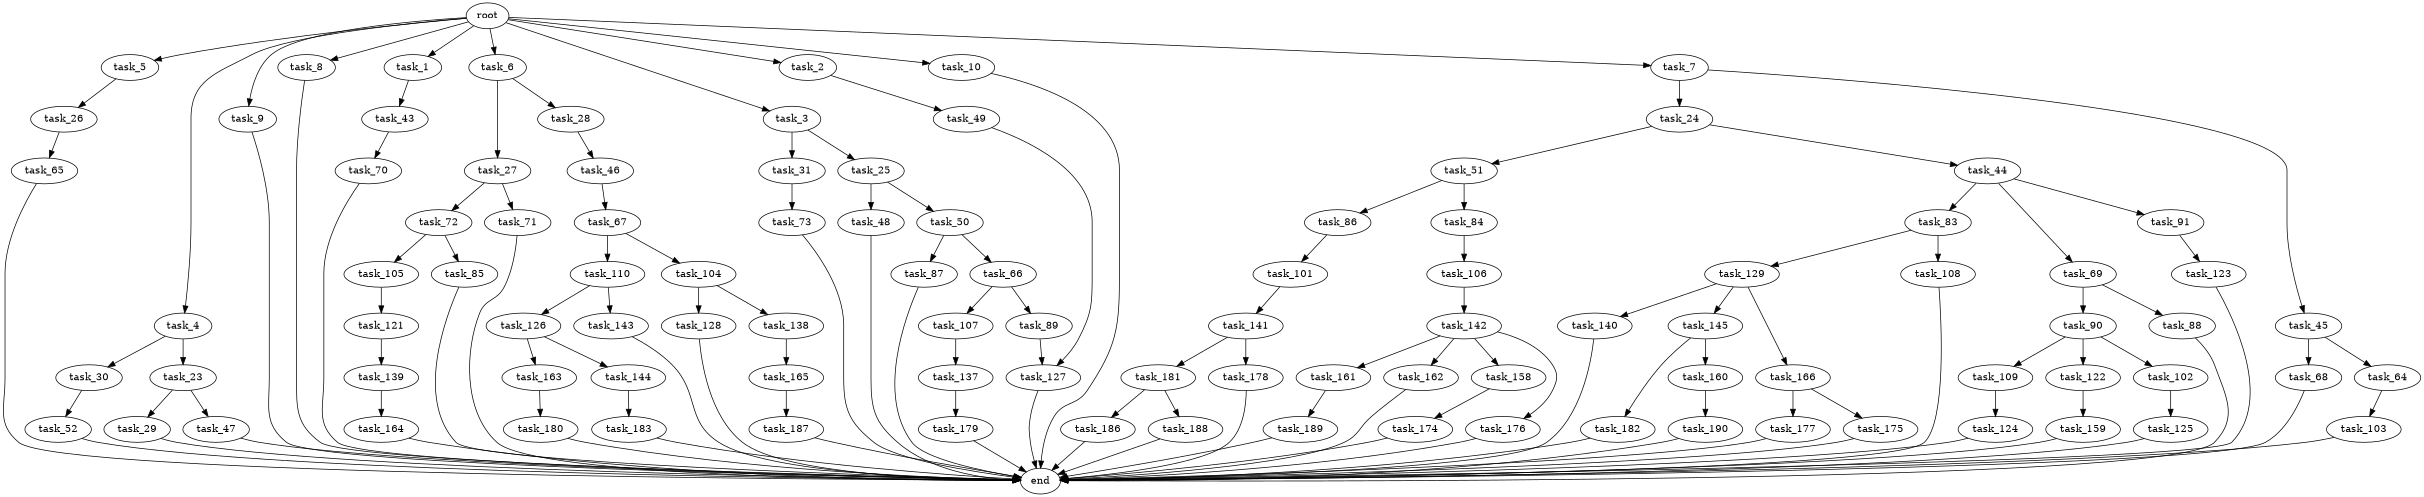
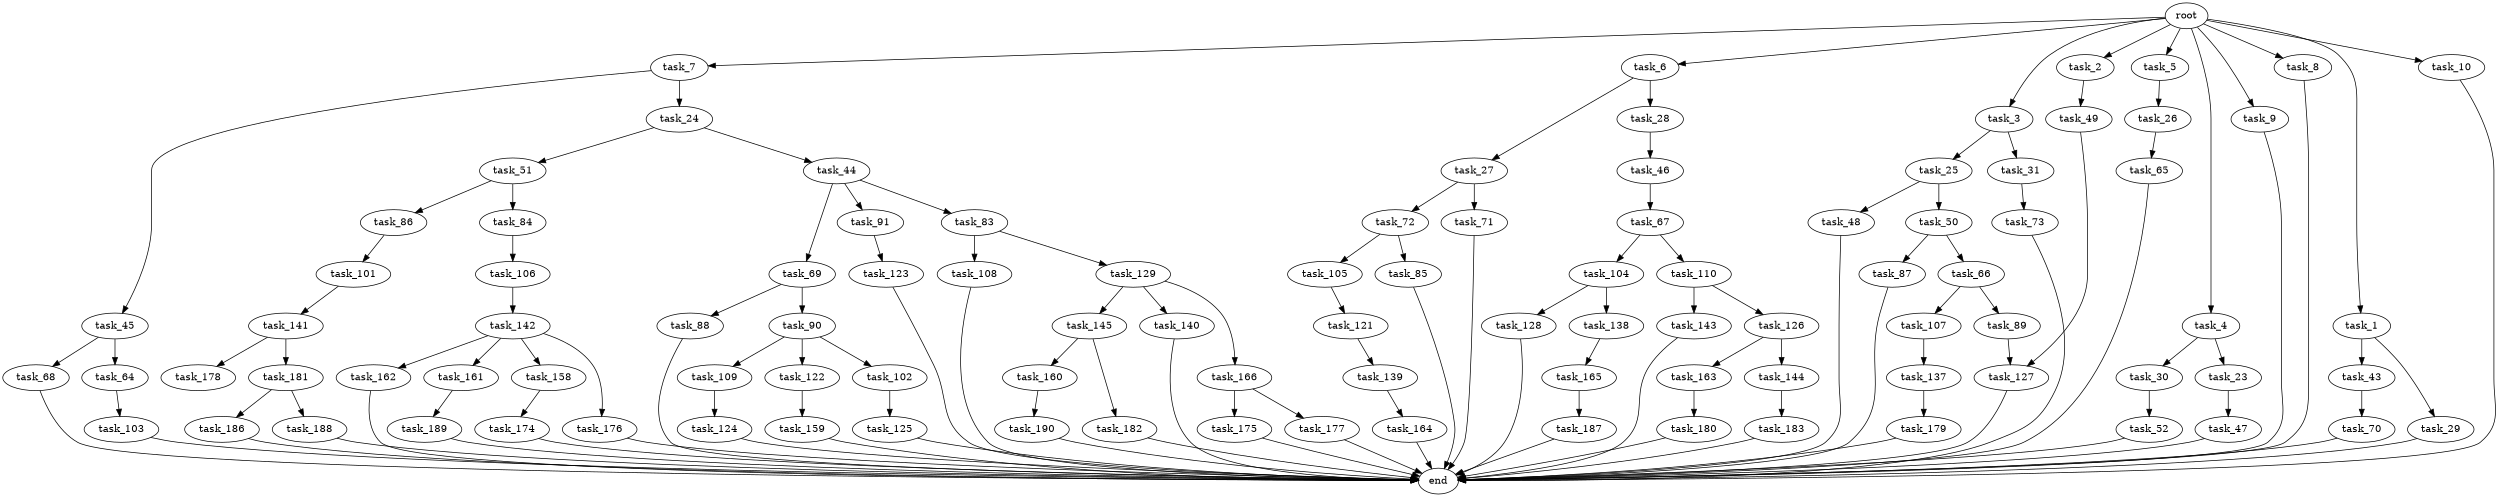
edge "task_23" -> "task_29": now "task_1" -> "task_29"
edge "task_178" -> "end": removed
